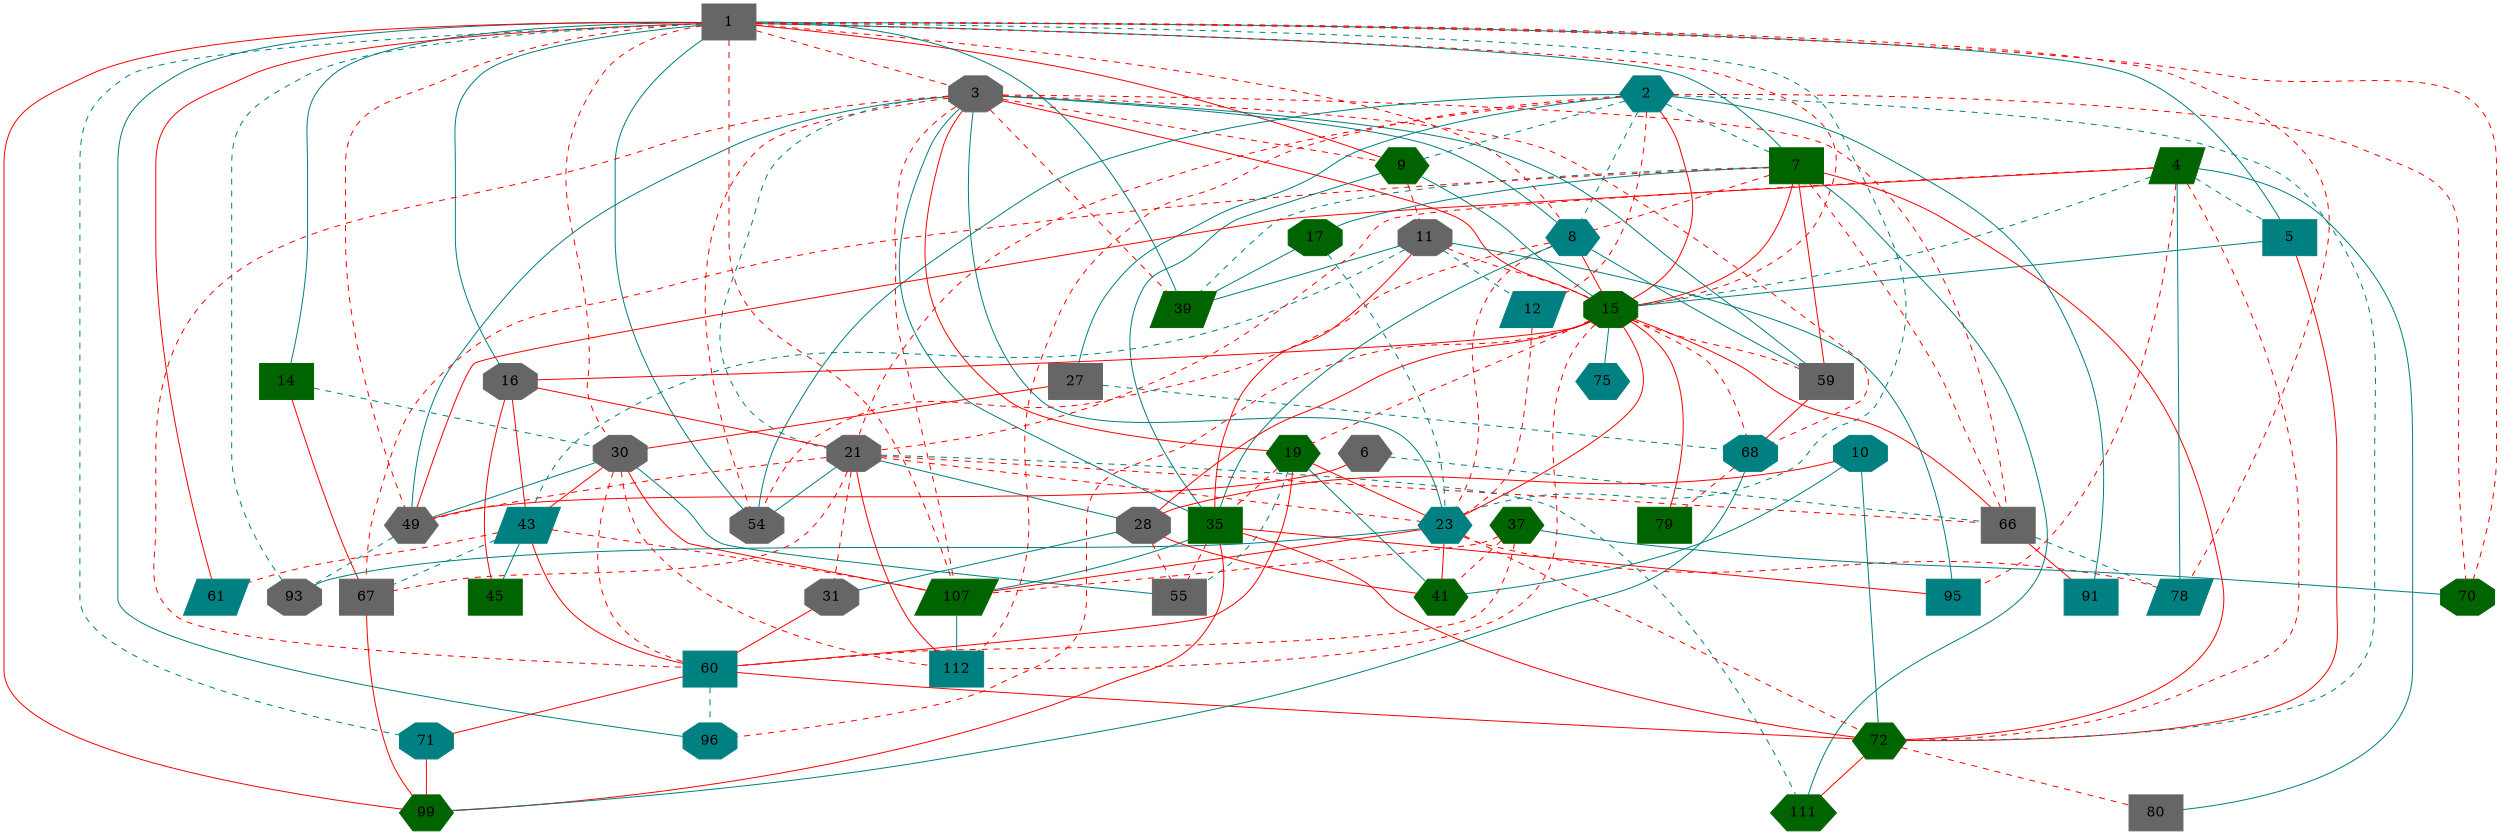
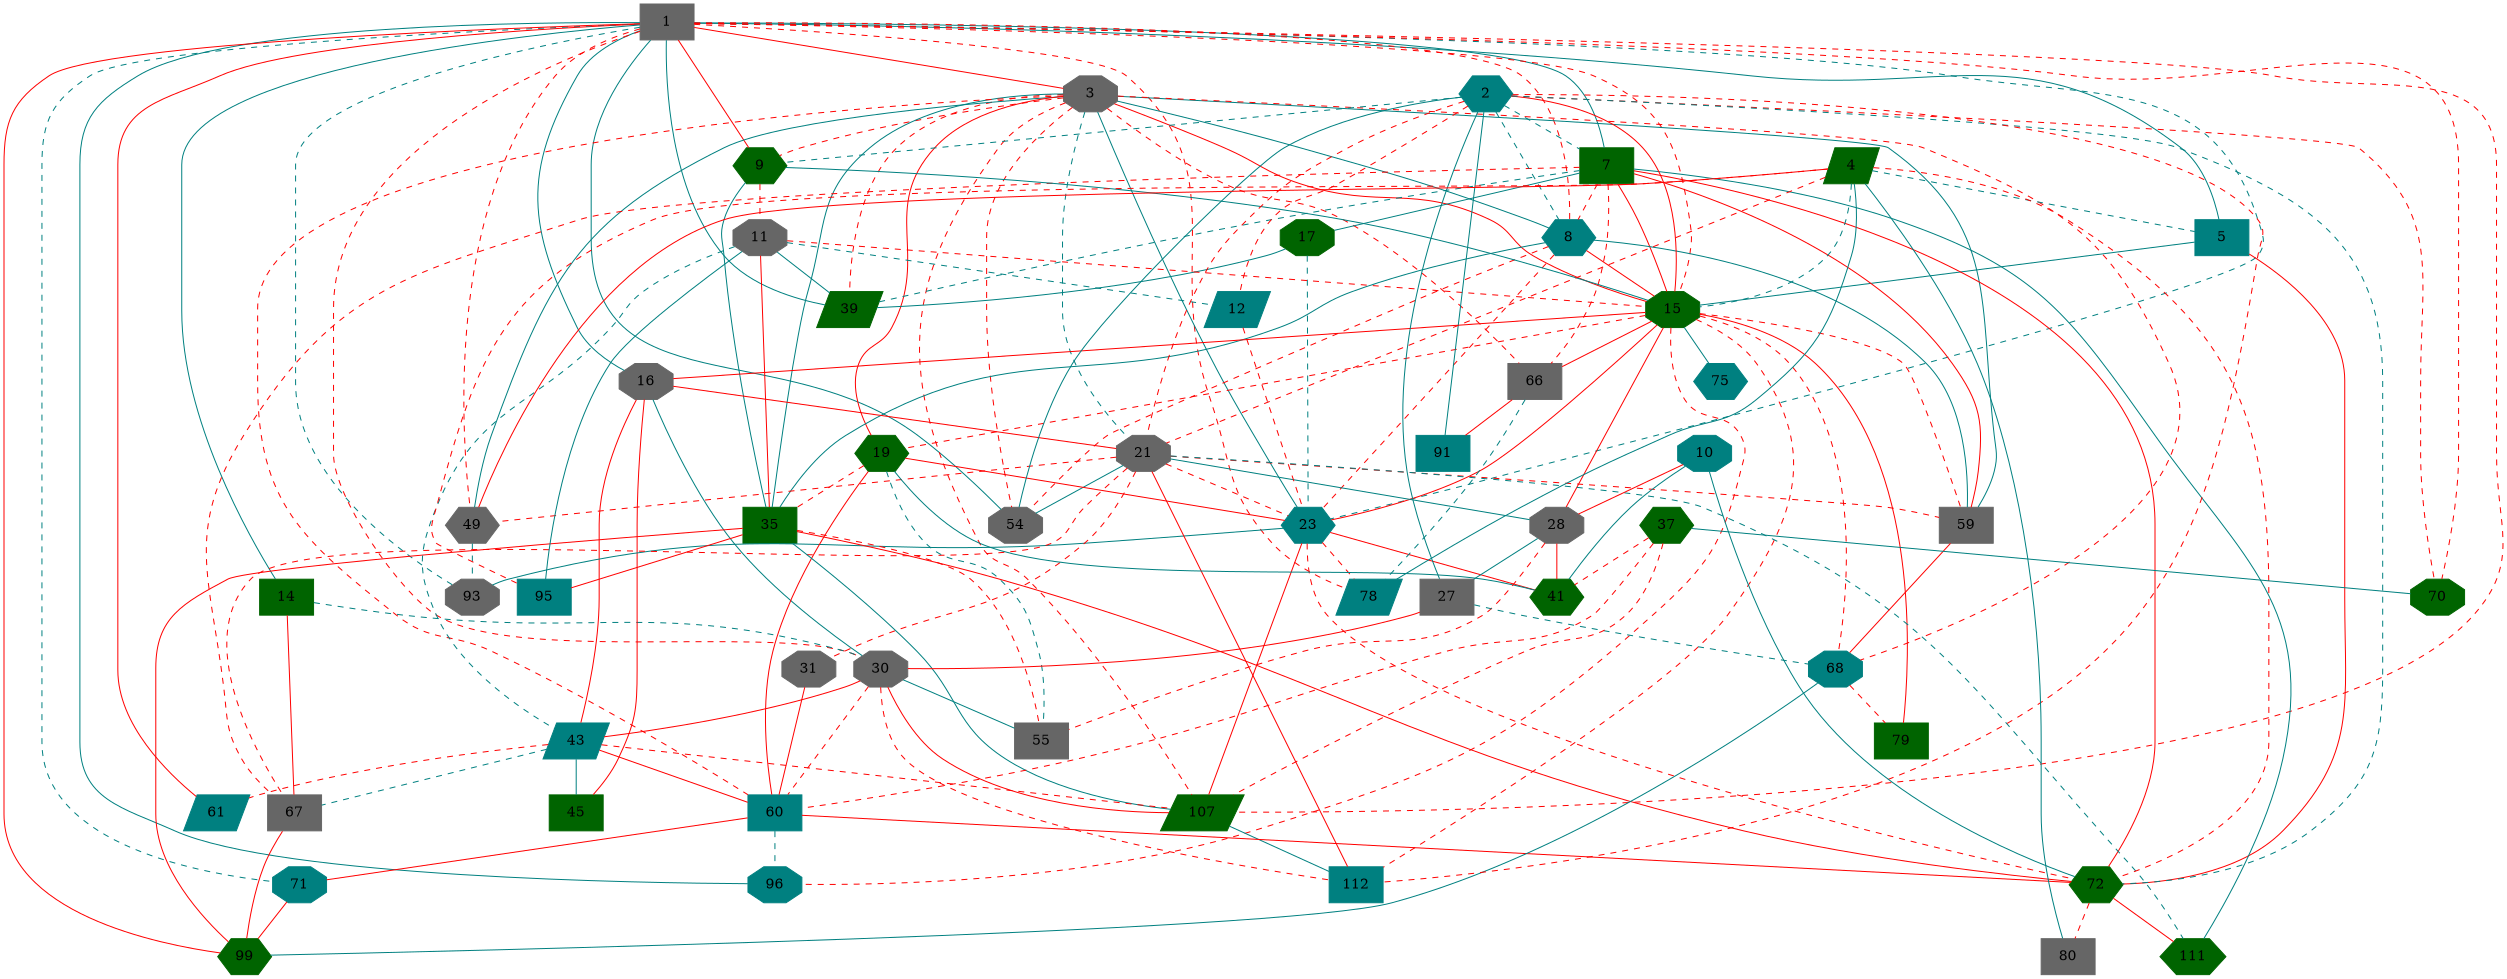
edge "1" -- "3": style dashed -> solid
node "6": removed
edge "21" -- "66": now "21" -- "59"
edge "30" -- "49": now "30" -- "16"
edge "28" -- "31": now "28" -- "27"
